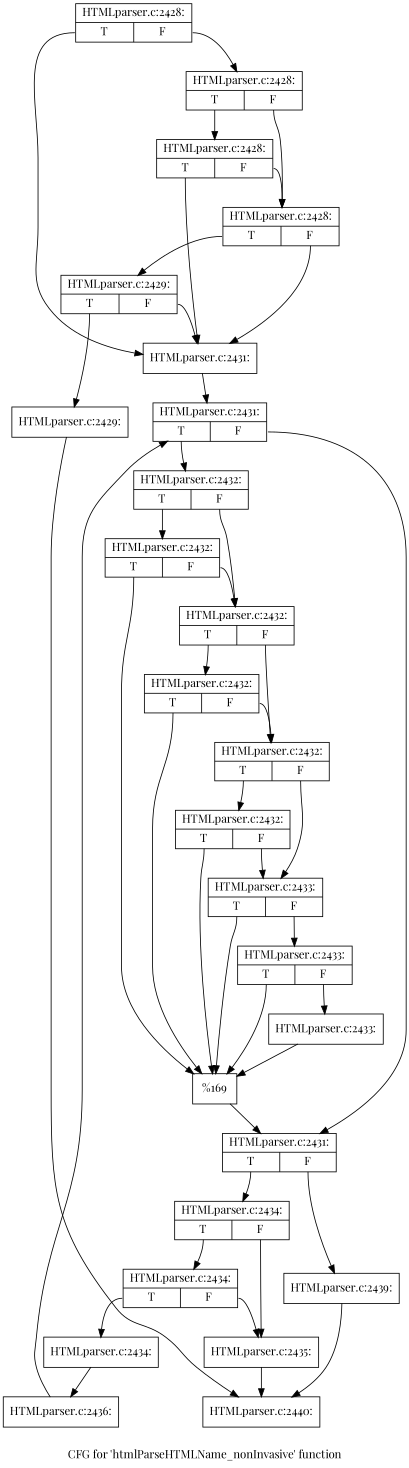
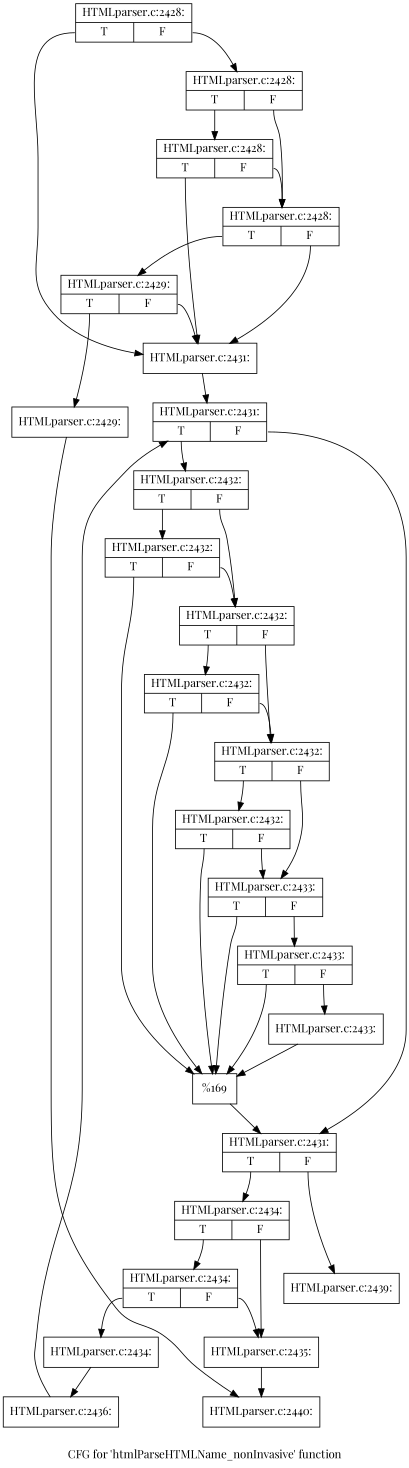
edge "HTMLparser.c:2439:" -> "HTMLparser.c:2440:": removed
